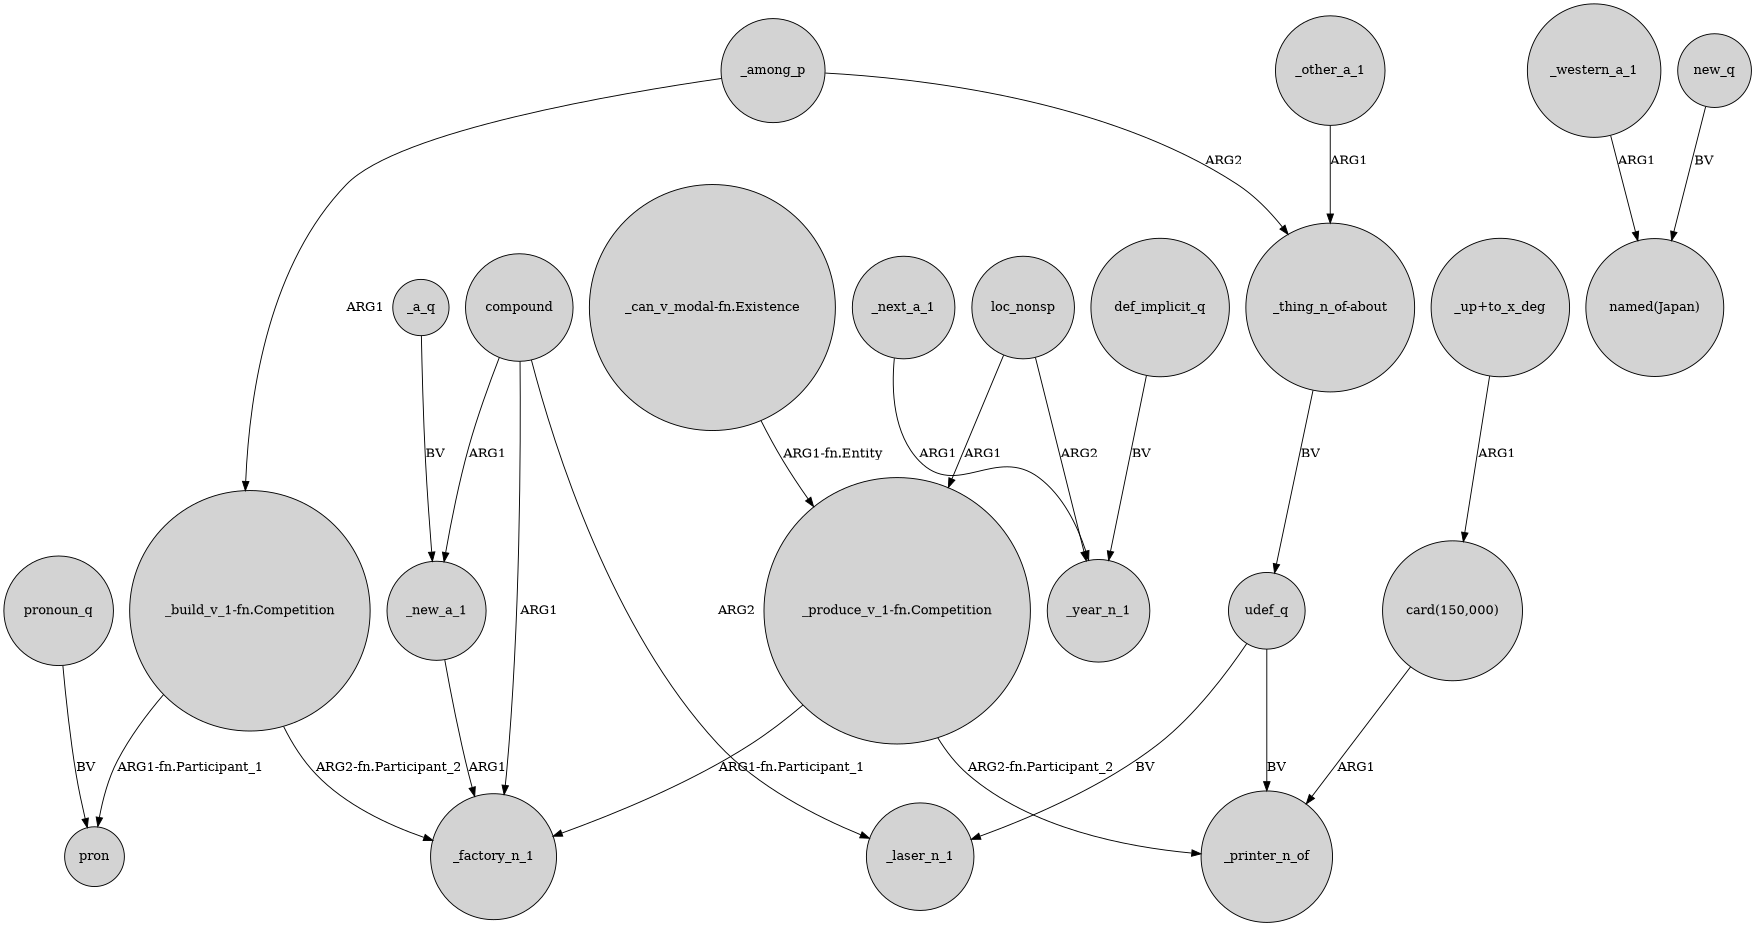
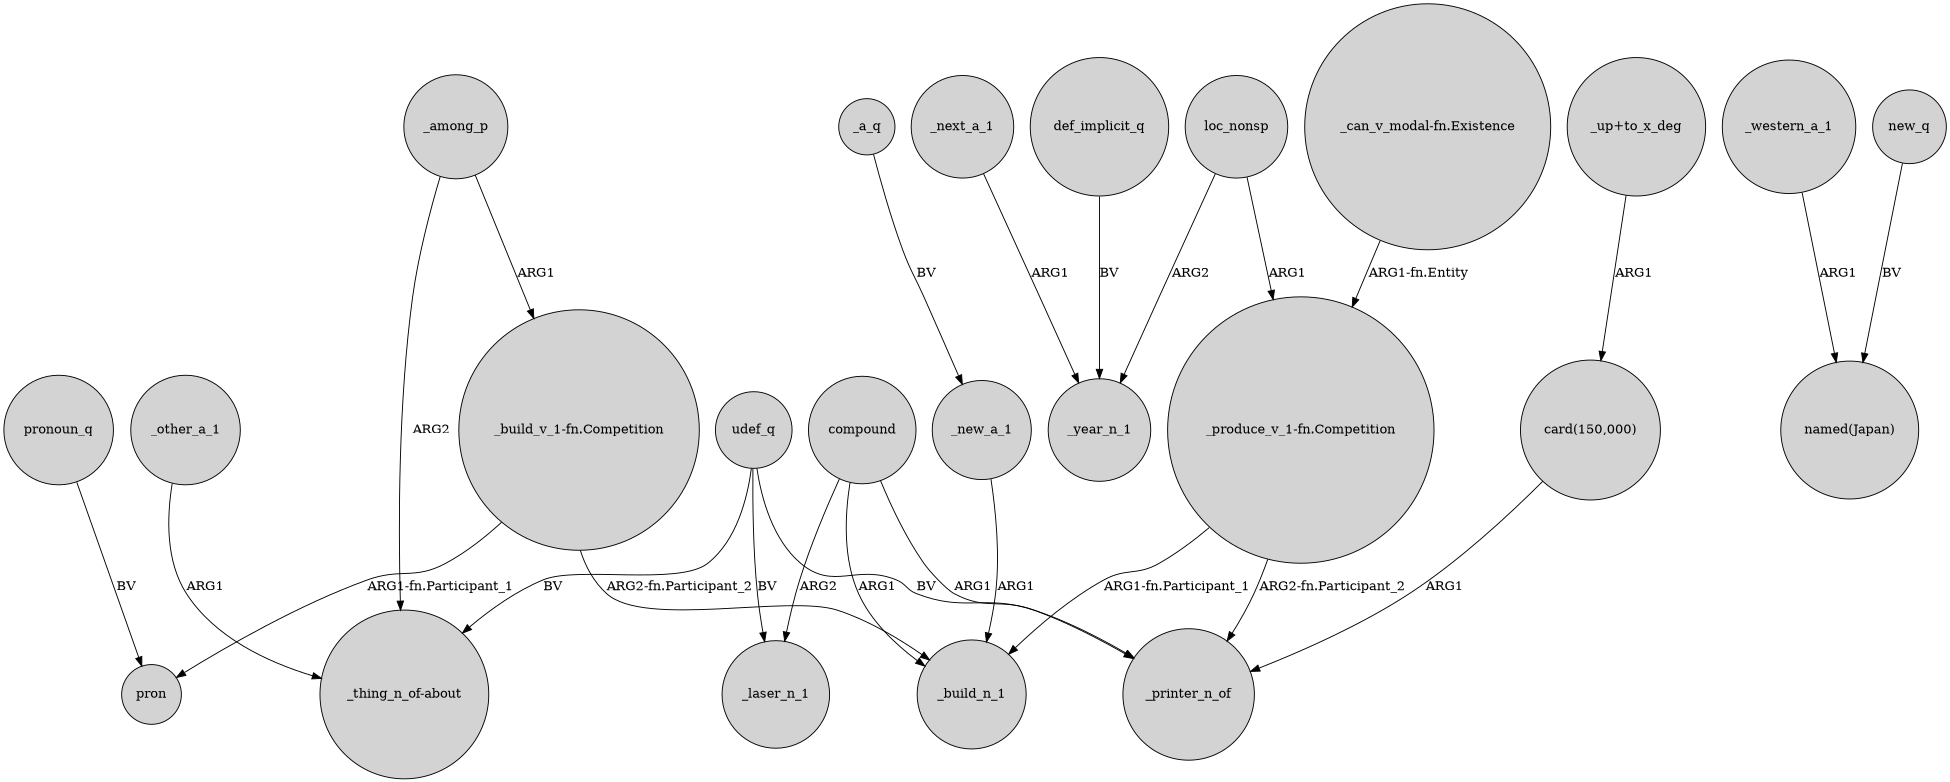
edge "compound" -> "_new_a_1": now "compound" -> "_printer_n_of"
edge "_thing_n_of-about" -> "udef_q": reversed
node "_factory_n_1": label "_factory_n_1" -> "_build_n_1"
